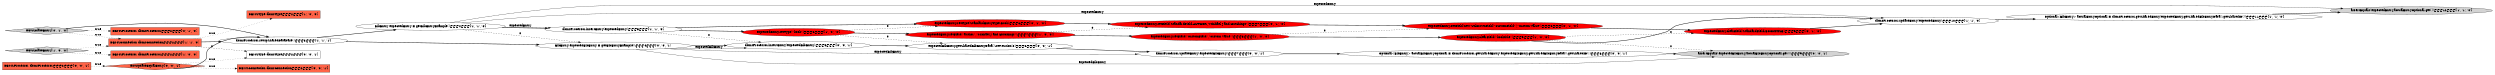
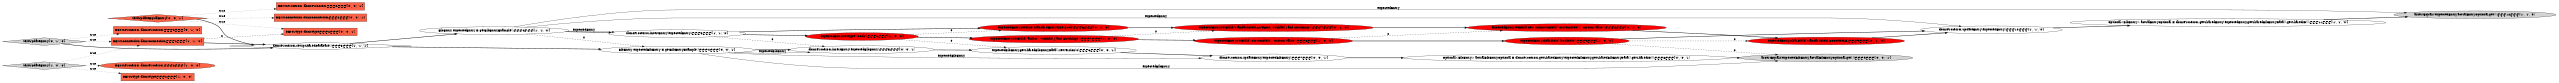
edge "DBMSConnection dbmsConnection@@@2@@@['1', '1', '0']" -> "DBMSType dbmsType@@@2@@@['1', '0', '0']": now "testUpdateEntry['1', '0', '0']" -> "DBMSType dbmsType@@@2@@@['1', '0', '0']"
node "dbmsProcessor.setupSharedDatabase()@@@3@@@['1', '1', '1']": shape ellipse -> diamond
node "DBMSProcessor dbmsProcessor@@@2@@@['1', '0', '0']": shape box -> ellipse
node "DBMSType dbmsType@@@2@@@['0', '0', '1']": fillcolor white -> tomato
edge "DBMSProcessor dbmsProcessor@@@2@@@['0', '0', '1']" -> "testUpdateEqualEntry['0', '0', '1']": reversed
